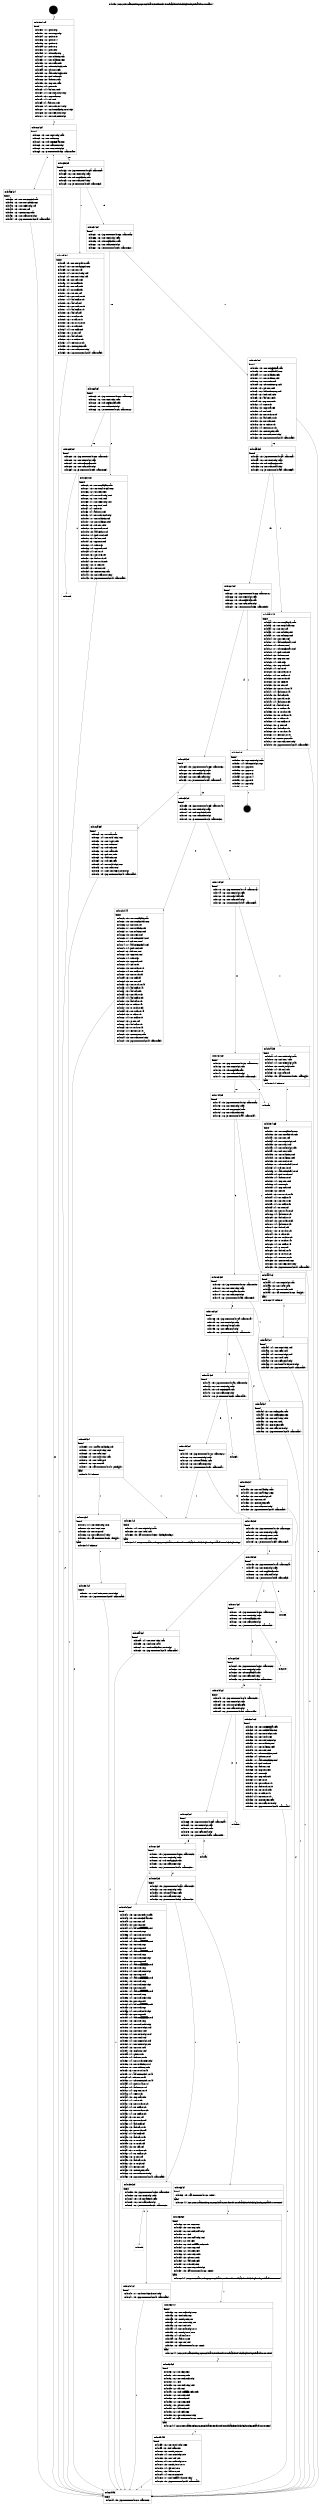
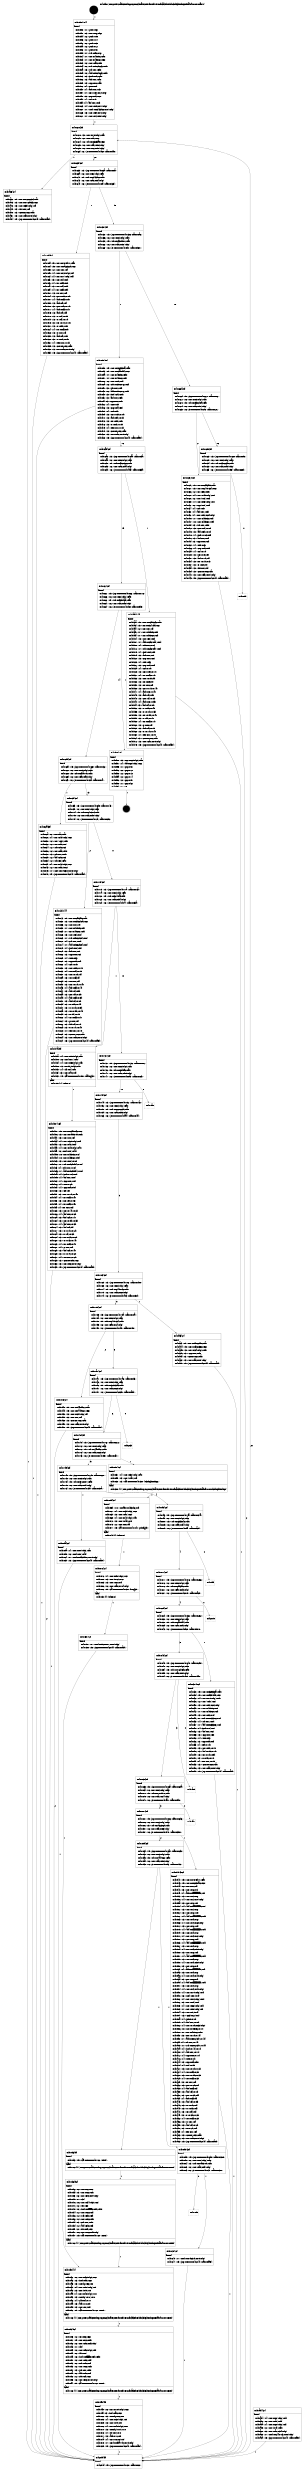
node "0x401aa4 [16]": removed
edge "0x401e5d [31]" -> "0x401e51 [12]": reversed
edge "0x401e91 [12]" -> "0x40204d [5]": now "0x401e91 [12]" -> "0x401d9c [41]"
